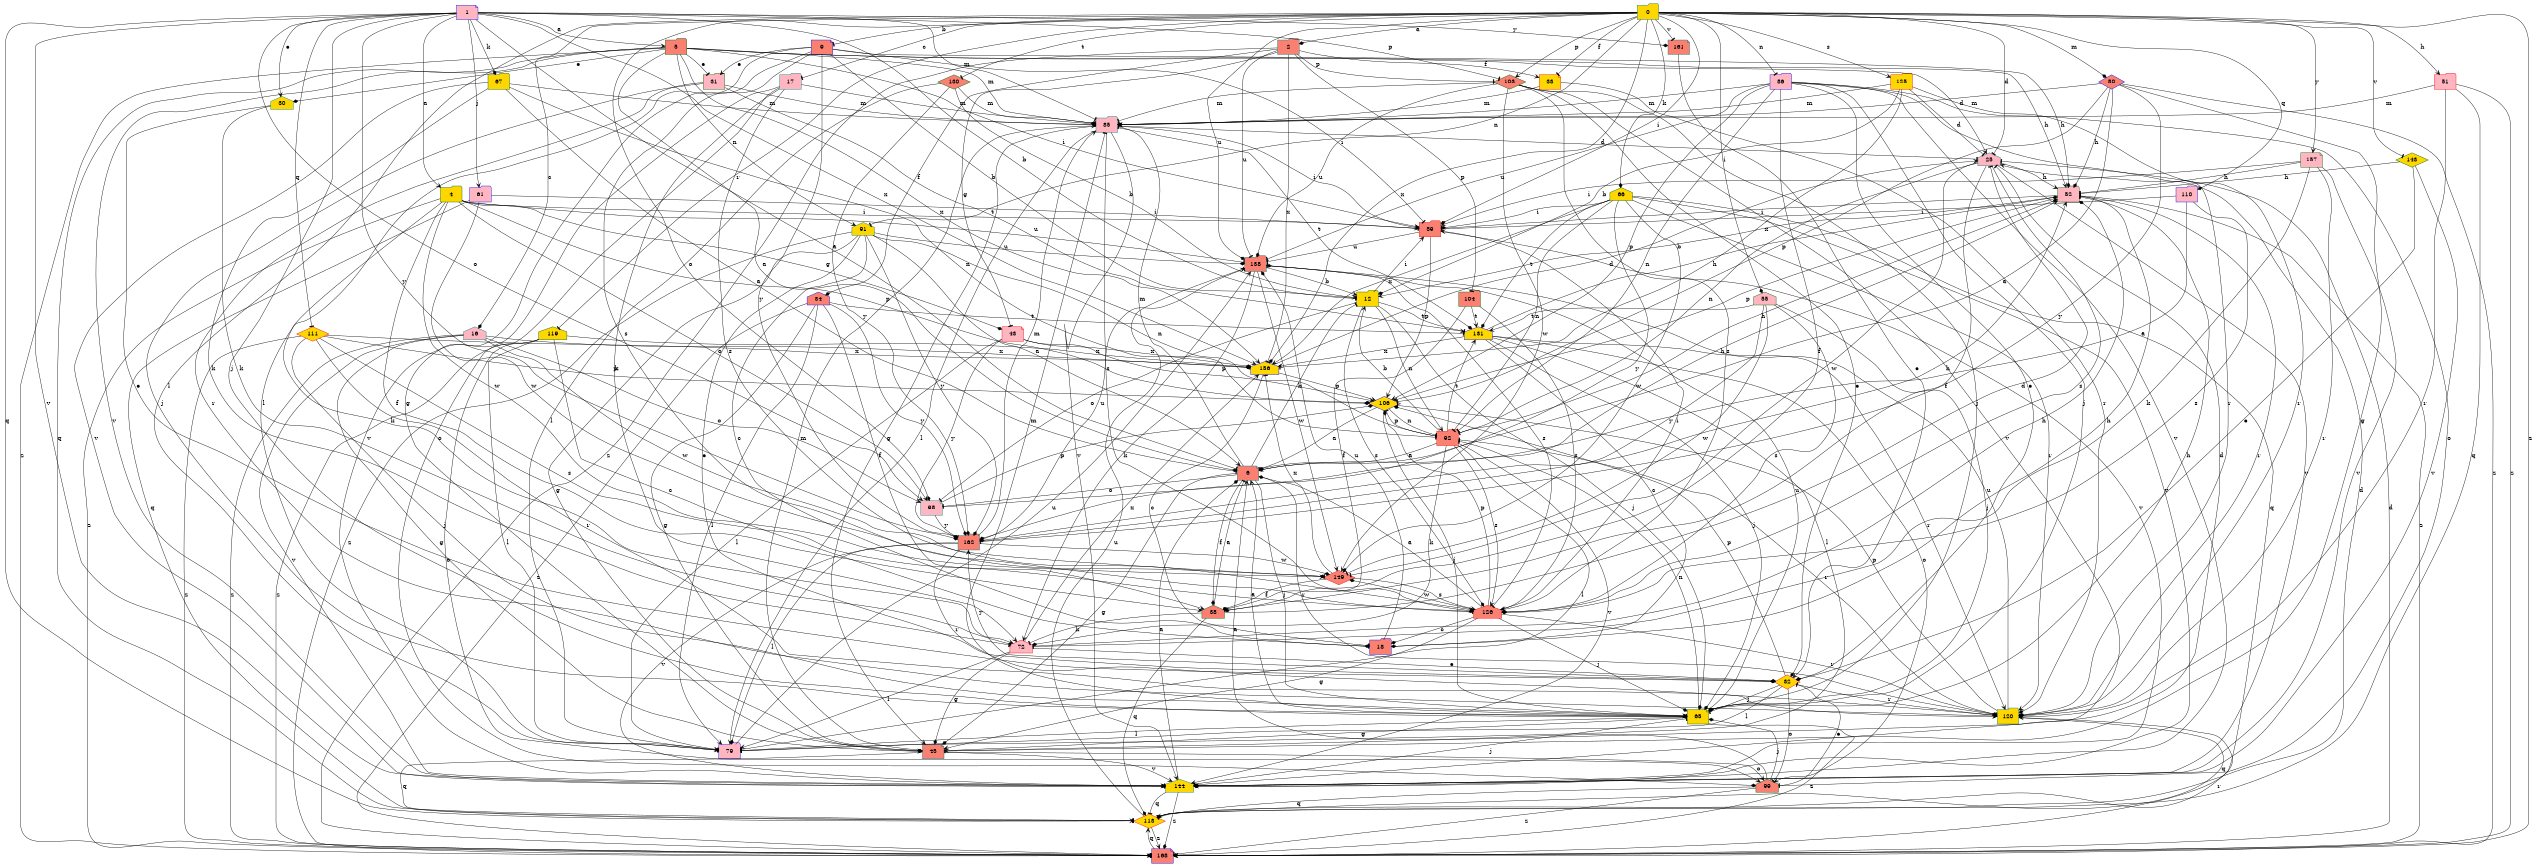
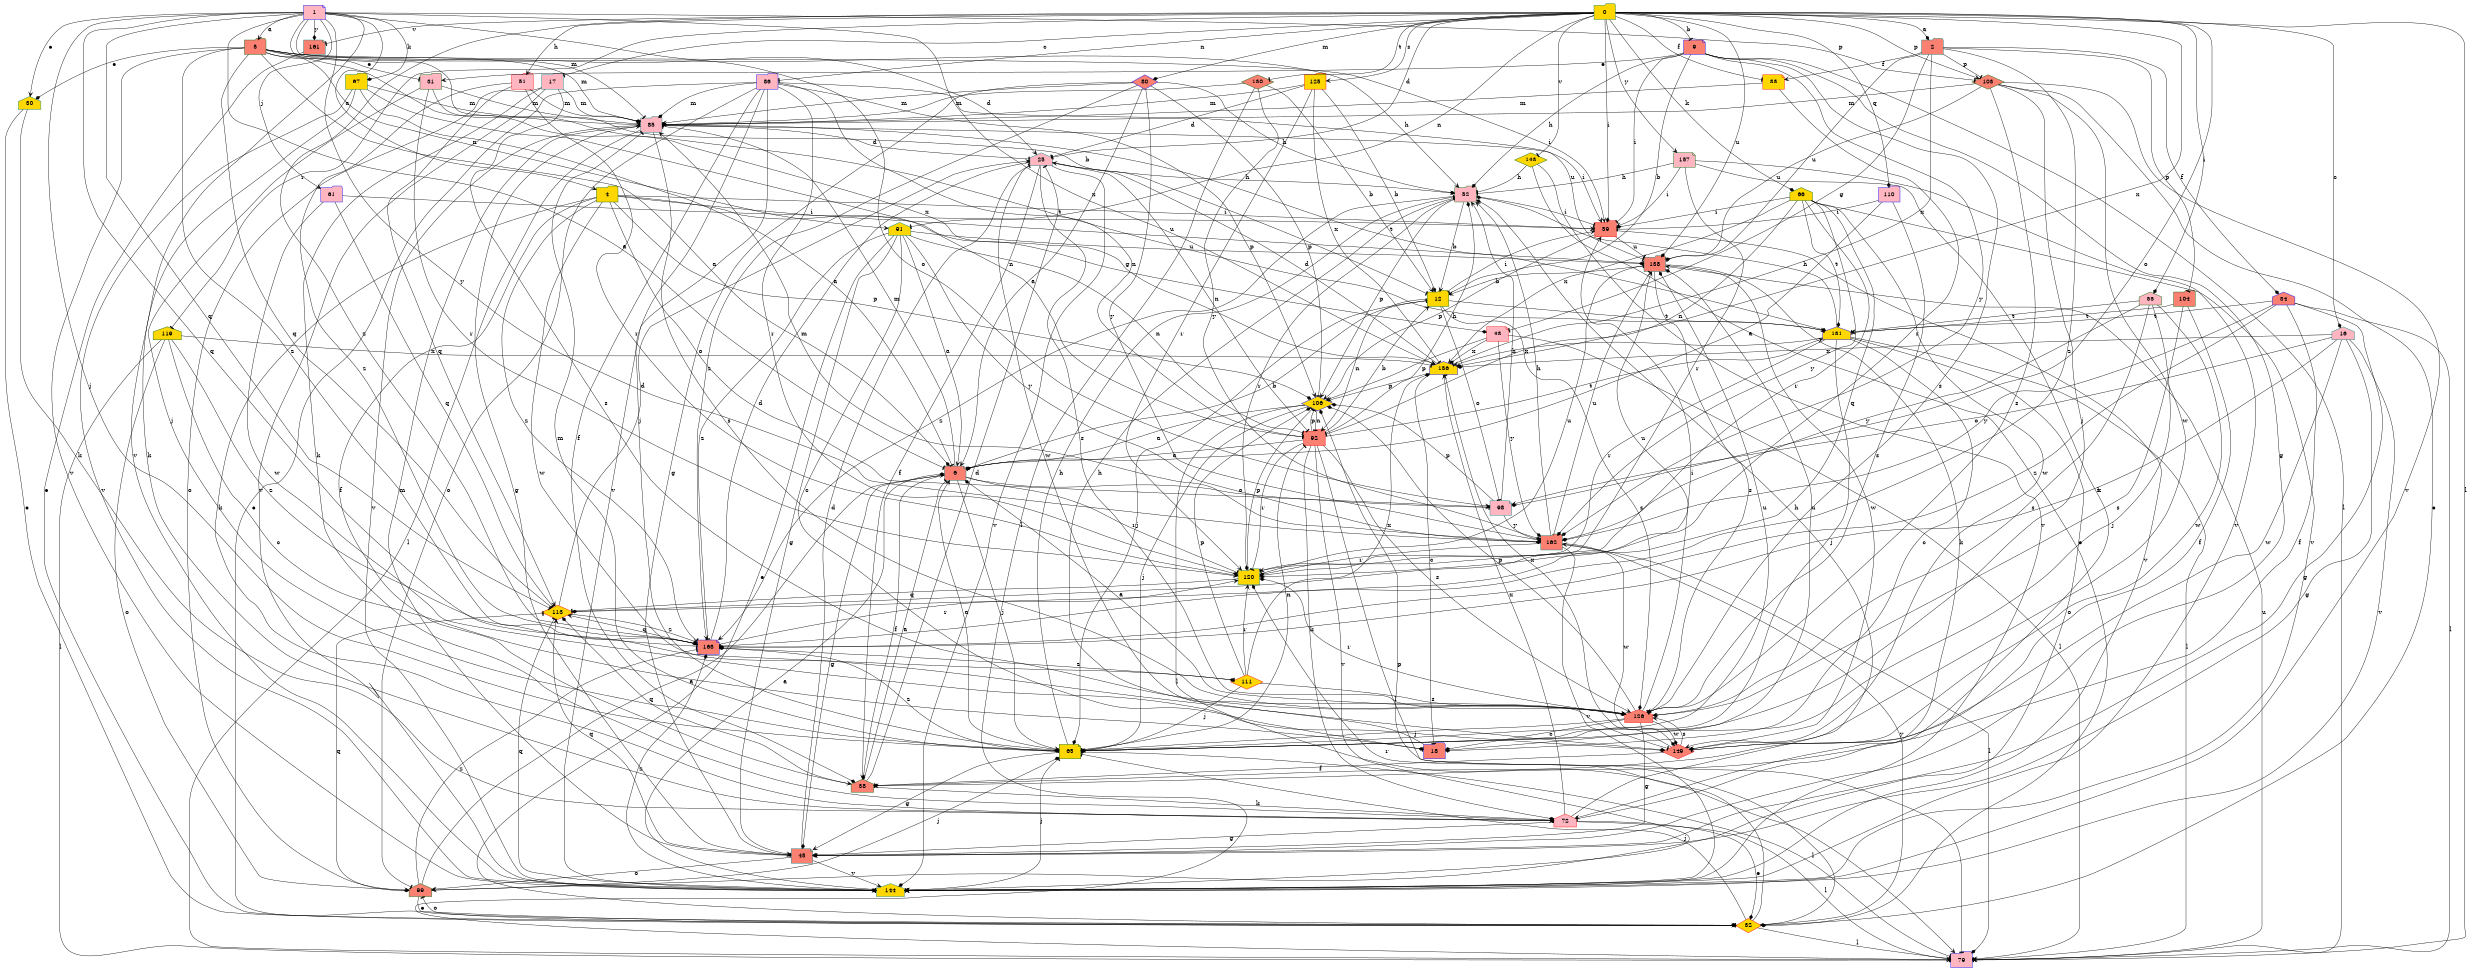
edge "120" -> "92": reversed
edge "106" -> "79": added, label "l"
edge "111" -> "168": reversed
